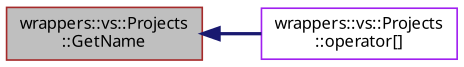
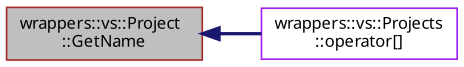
node "wrappers::vs::Projects ::GetName": label "wrappers::vs::Projects ::GetName" -> "wrappers::vs::Project ::GetName"
